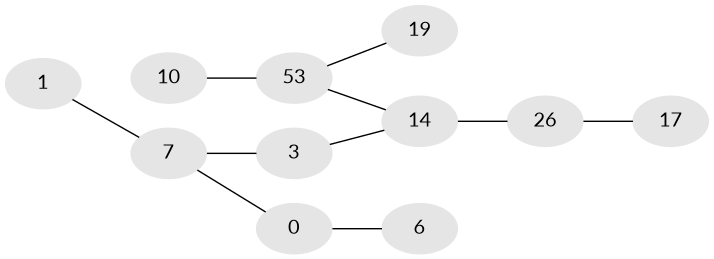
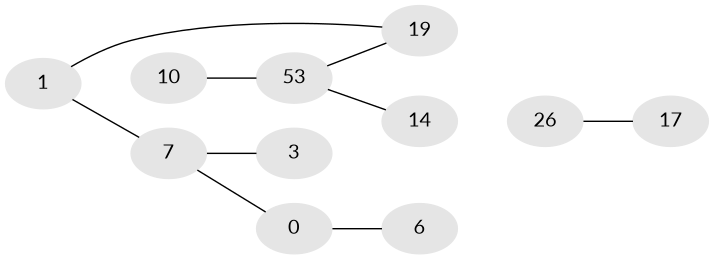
edge "19" -- "1": added
edge "14" -- "26": removed
edge "14" -- "3": removed
